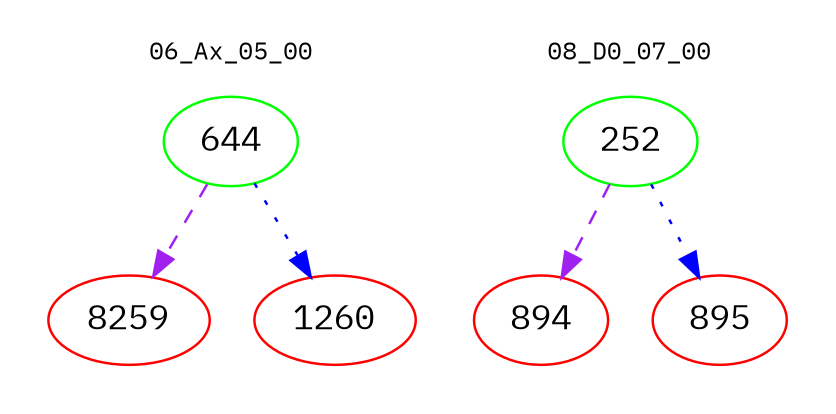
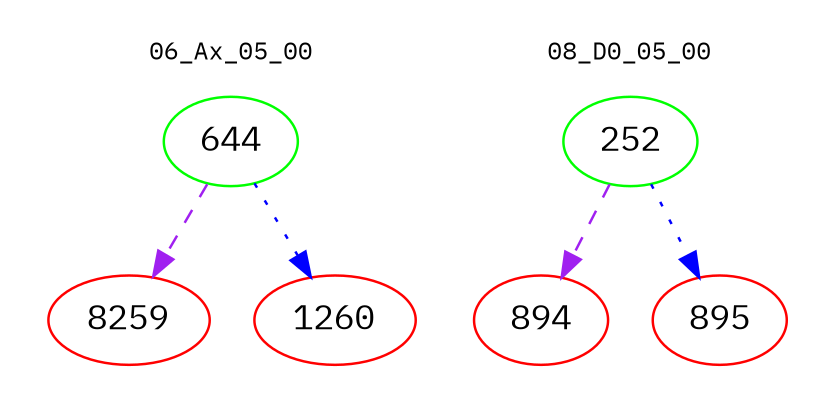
cluster "08_D0_07_00": label "08_D0_07_00" -> "08_D0_05_00"
